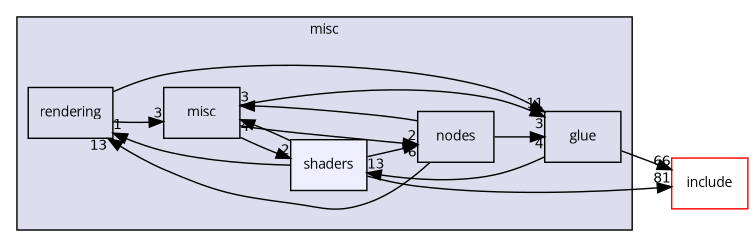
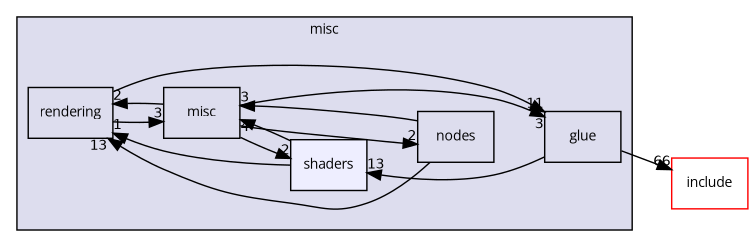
edge "misc" -> "rendering": added
edge "nodes" -> "glue": removed
edge "shaders" -> "nodes": removed
edge "shaders" -> "include": removed
